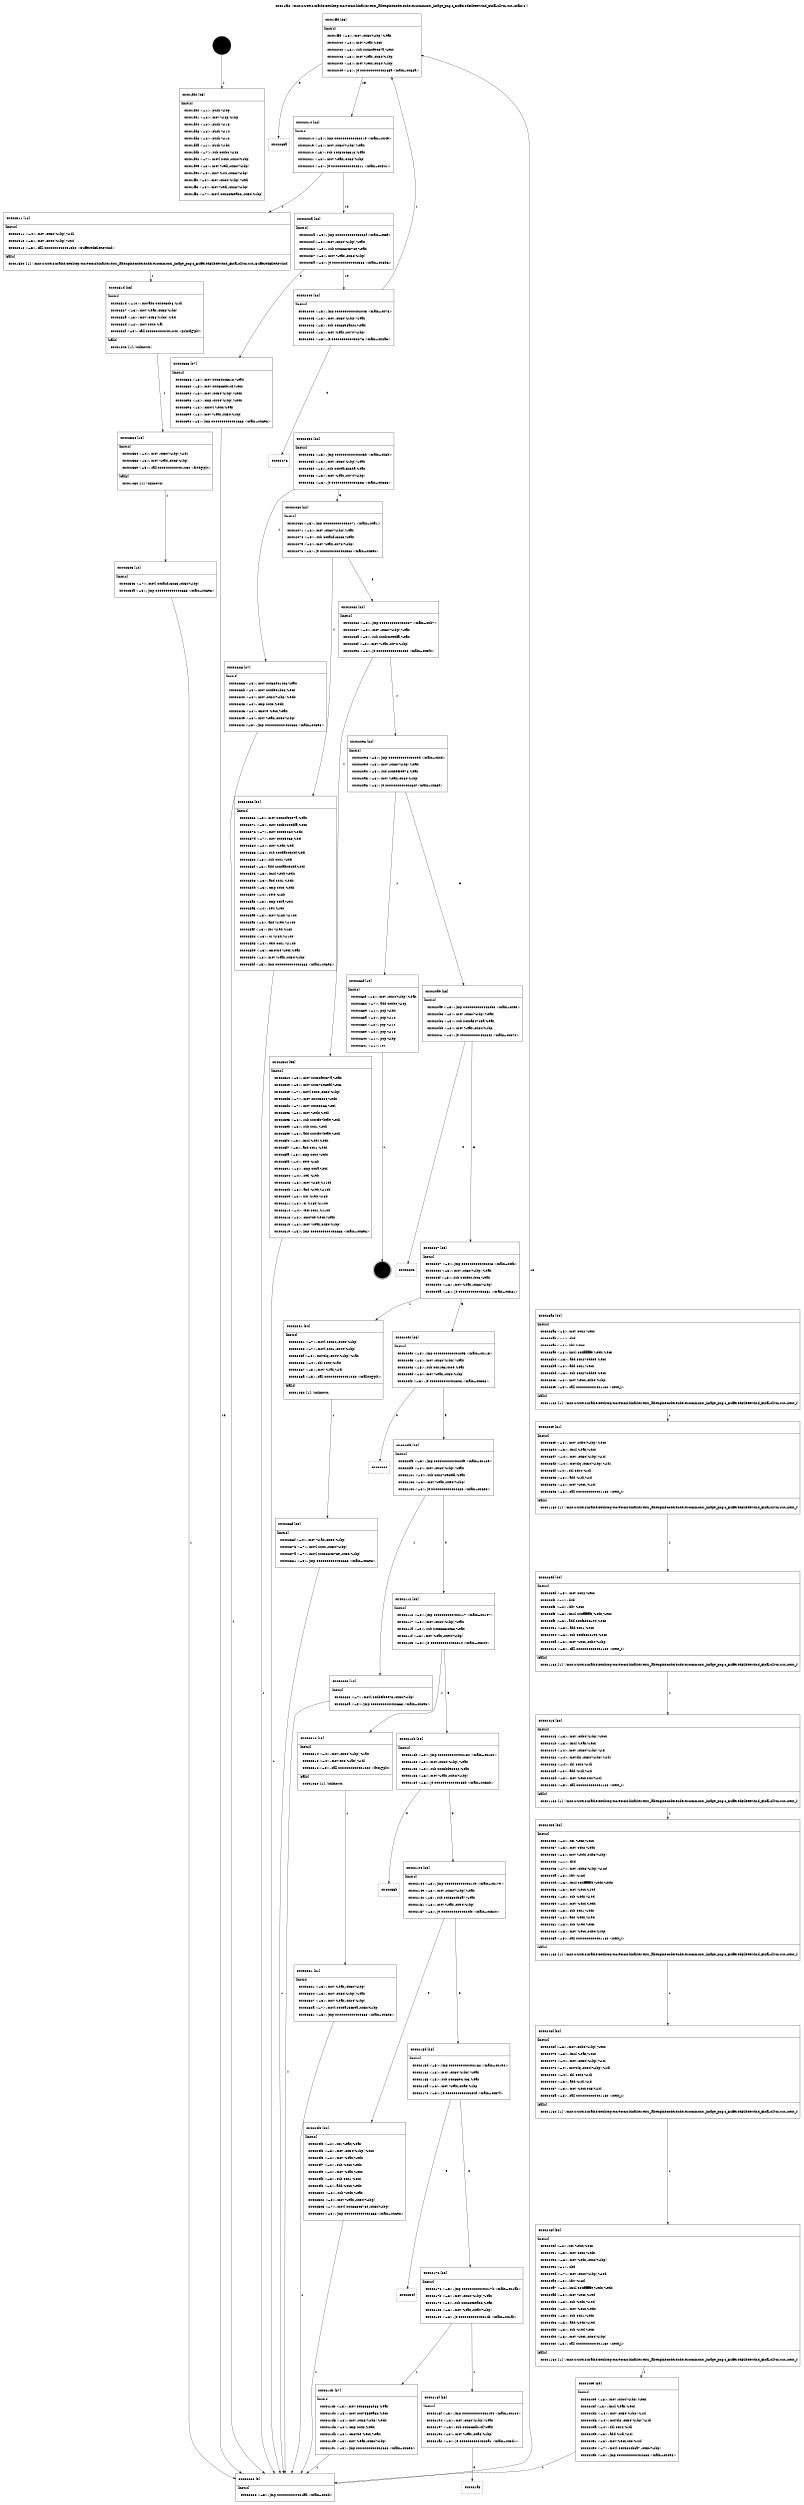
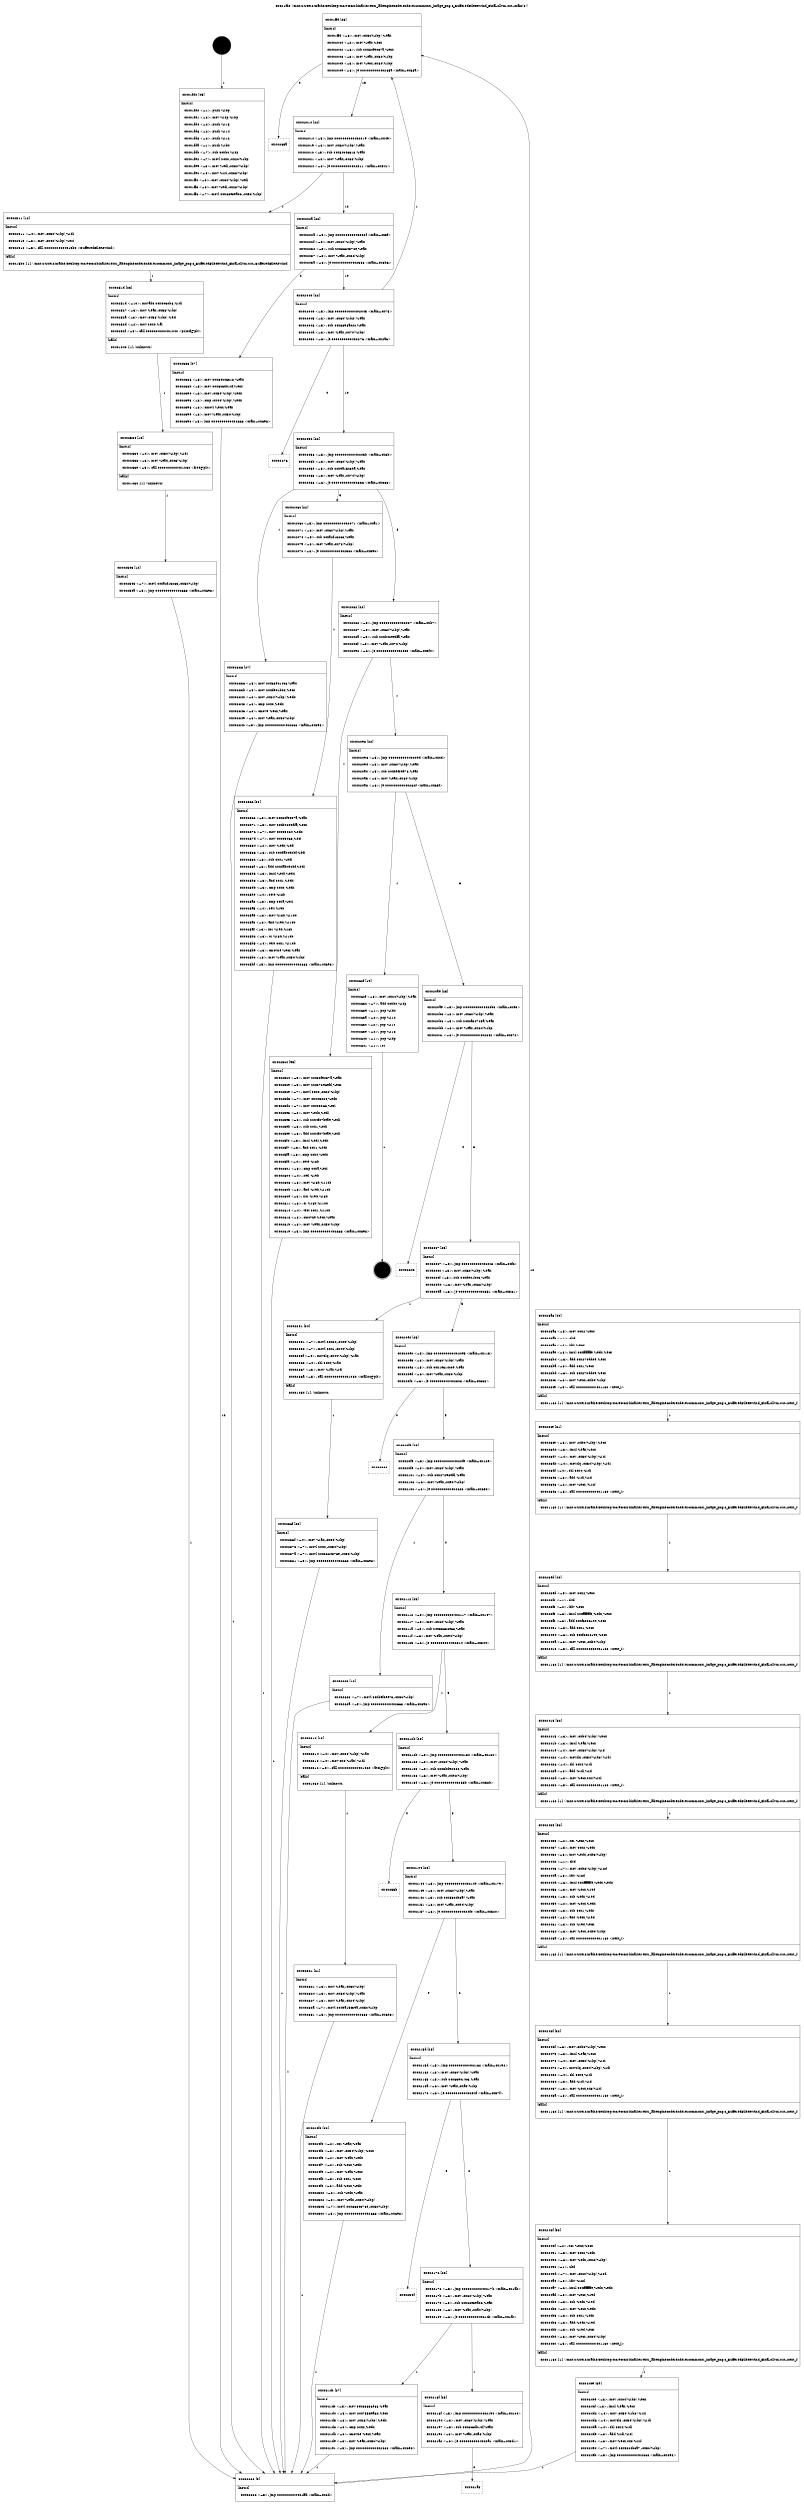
edge "0x402040 [22]" -> "0x402056 [22]": added, label "10"
edge "0x40206c [22]" -> "0x402082 [22]": now "0x402056 [22]" -> "0x402082 [22]"
